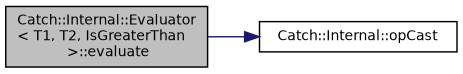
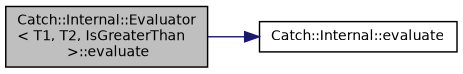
node "Catch::Internal::opCast": label "Catch::Internal::opCast" -> "Catch::Internal::evaluate"
